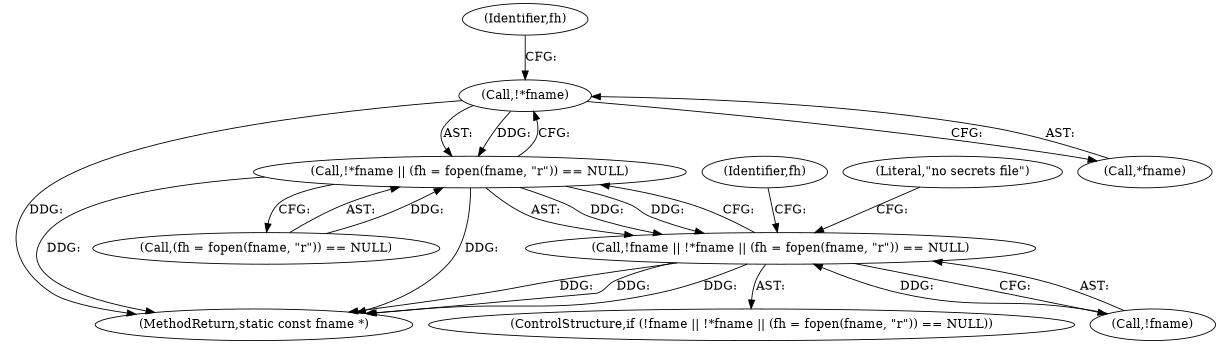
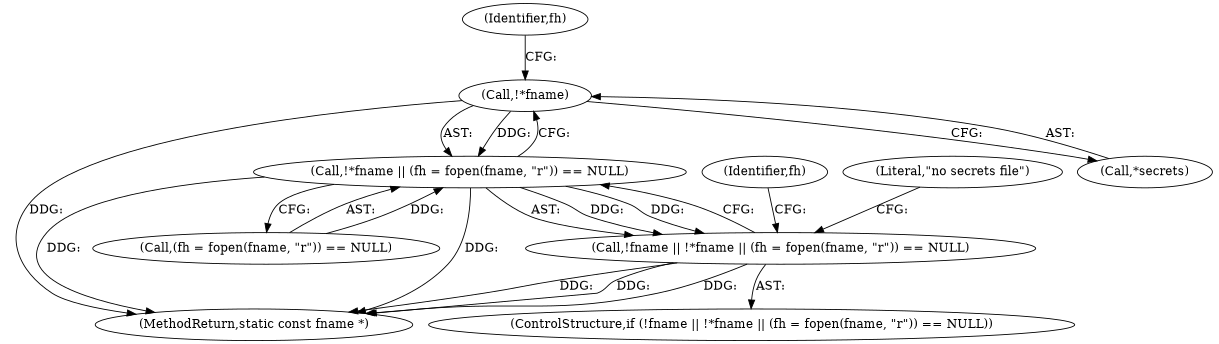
node "(Call,*fname)": label "(Call,*fname)" -> "(Call,*secrets)"
node "(Call,!fname)": removed
